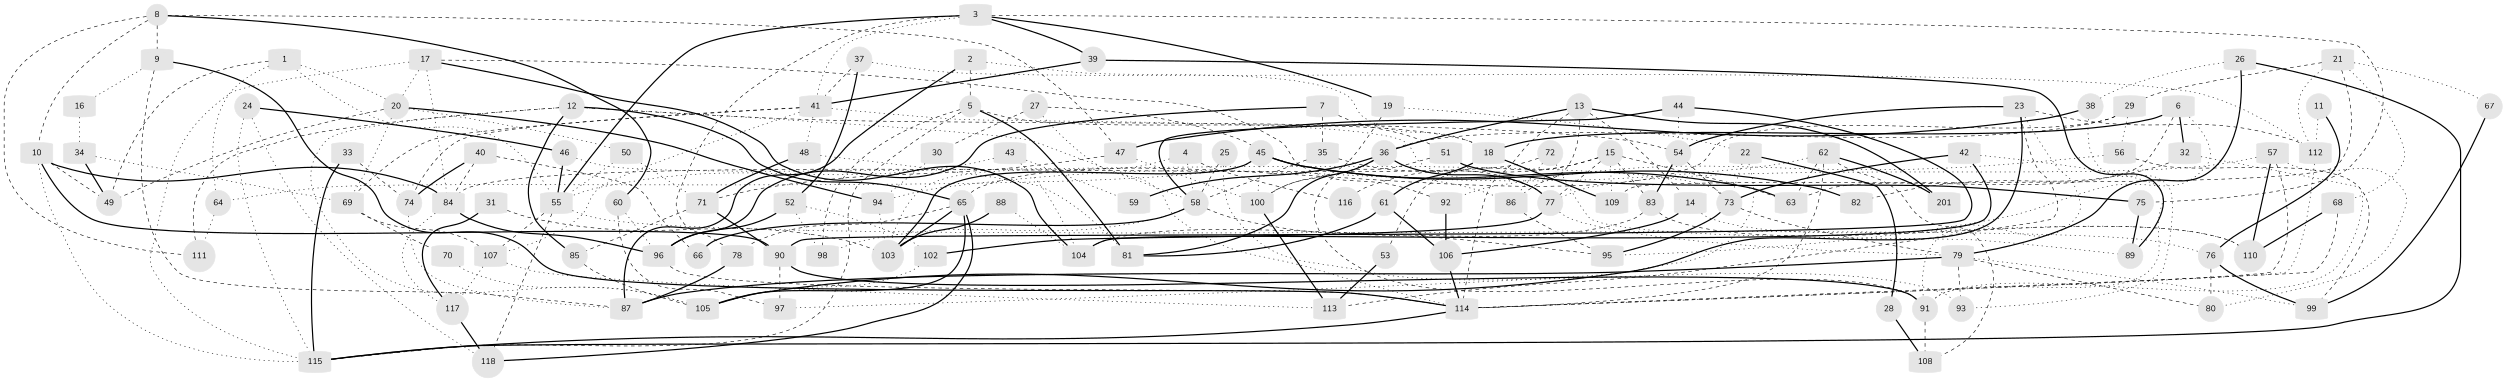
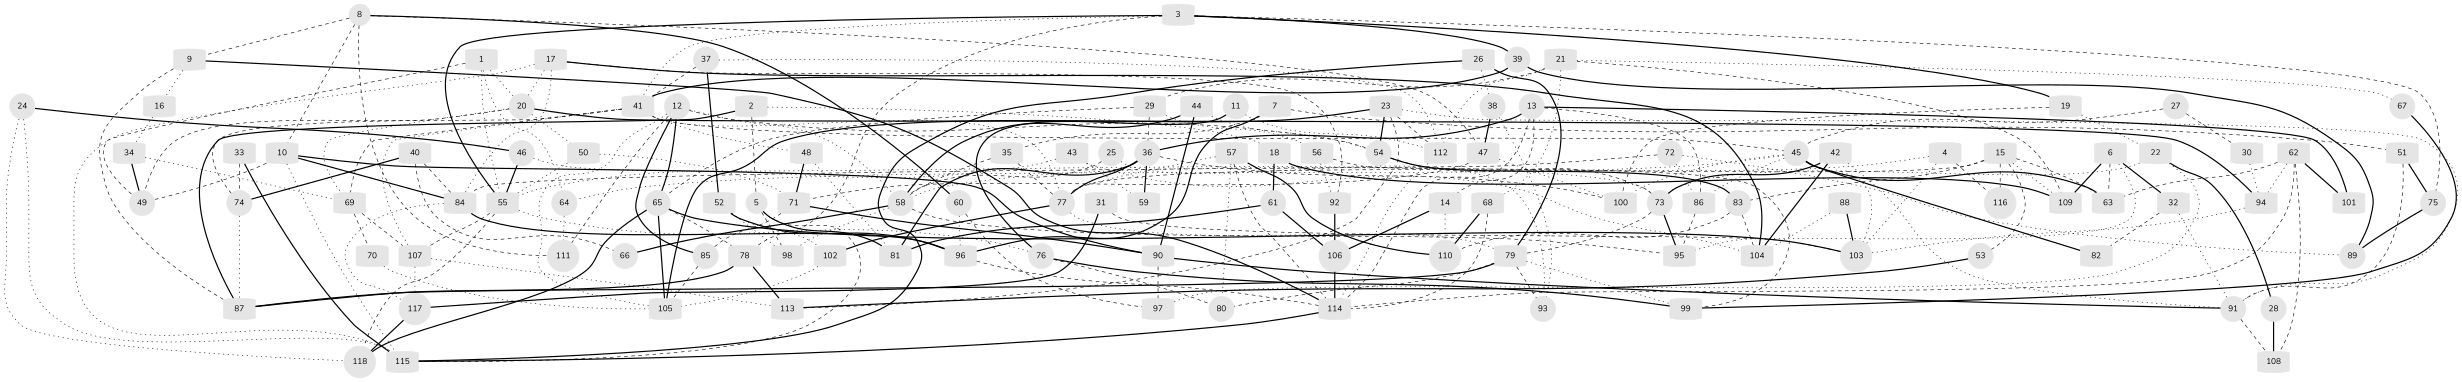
edge "5" -- "18": removed
edge "6" -- "18": now "6" -- "109"
edge "41" -- "45": added
node "15": shape circle -> cylinder
edge "45" -- "103": style bold -> dotted
node "201": label "201" -> "101"
edge "27" -- "114": removed
edge "100" -- "113": now "78" -- "113"
